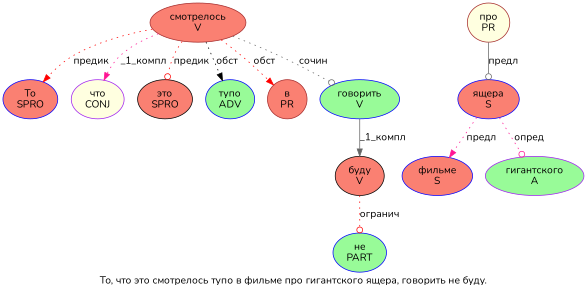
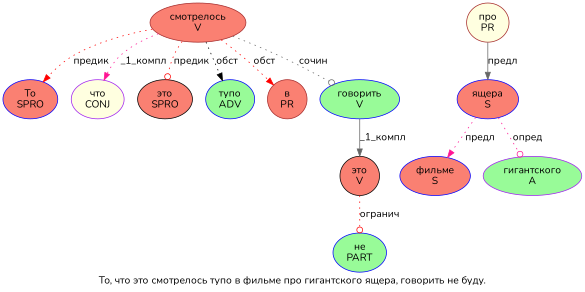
edge "про PR" -> "ящера S": arrowhead odot -> normal
node "буду V": label "буду V" -> "это V"
